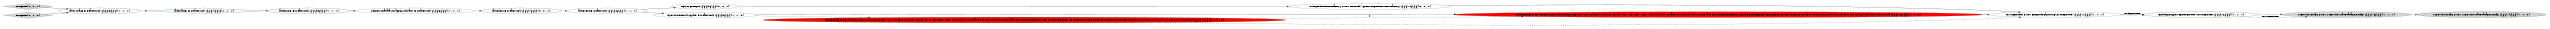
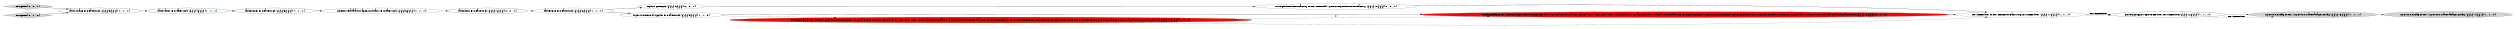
node "taskMaster = createMock()@@@4@@@['1', '1', '1']": shape diamond -> ellipse
